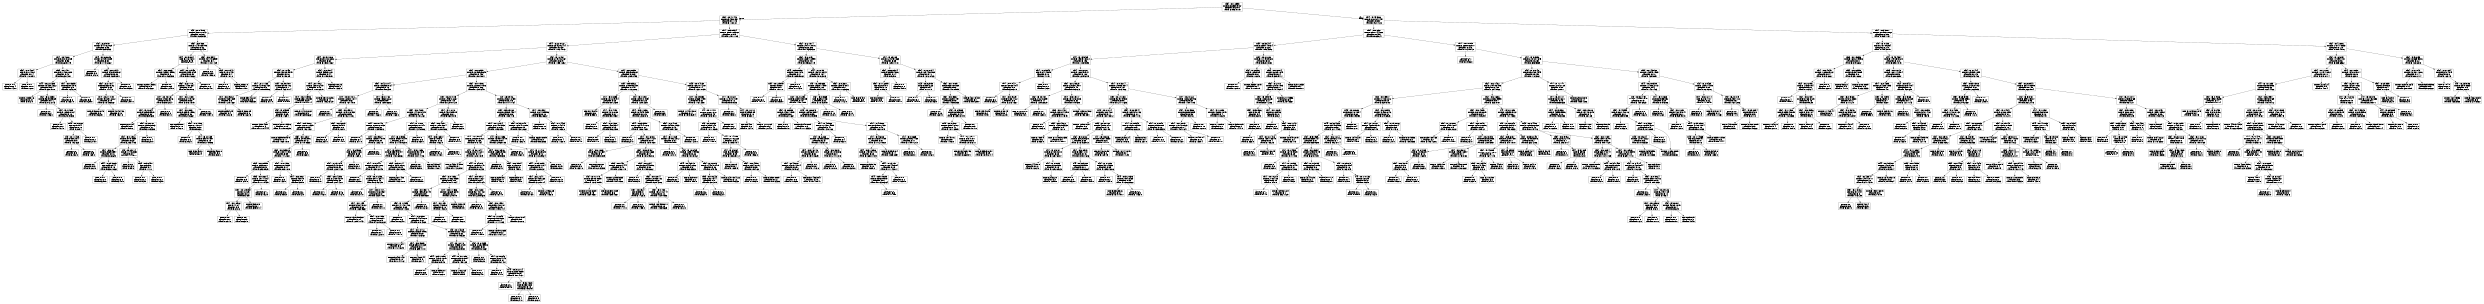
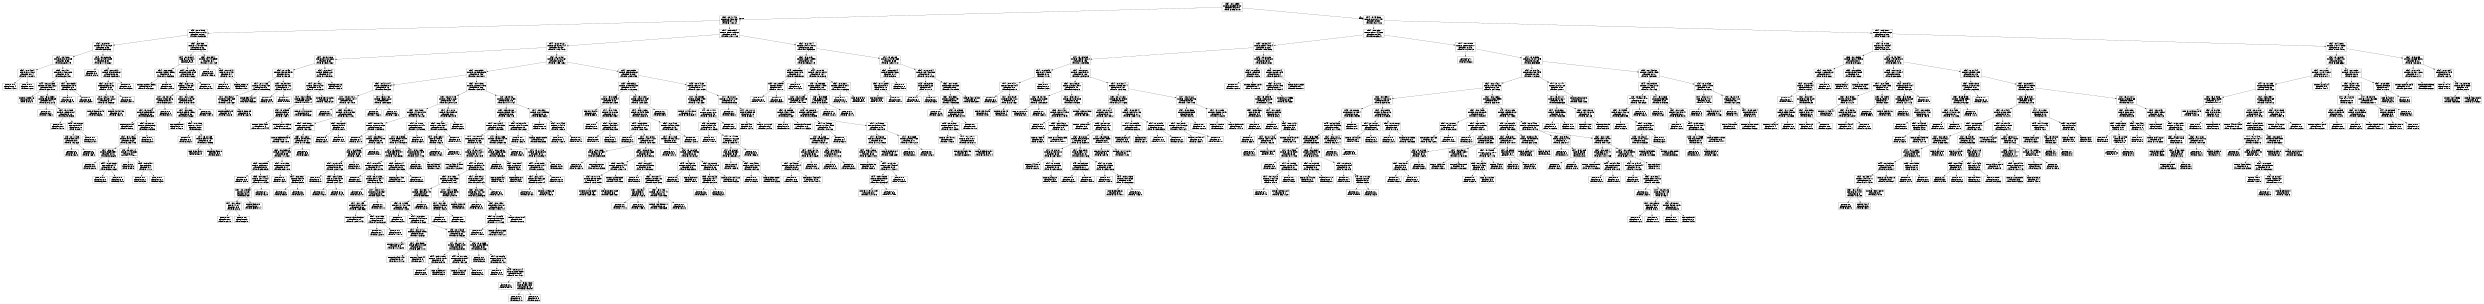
edge "X[0] <= 0.3501 mse = 10039.4321 samples = 9 value = 207.8889" -> "mse = 17050.8889 samples = 3 value = 239.3333": now "X[0] <= 0.3501 mse = 10039.4321 samples = 9 value = 207.8889" -> "X[3] <= 0.5224 mse = 12781.2222 samples = 6 value = 180.3333"
node "mse = 114912.1094 samples = 8 value = 1727.875": added
node "mse = 53982.0 value = 18 value = 923.0": label "mse = 53982.0 value = 18 value = 923.0" -> "mse = 53982.0 samples = 18 value = 923.0"
